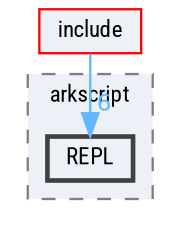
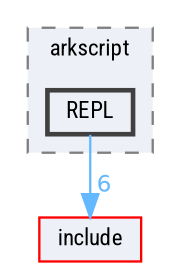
edge "include" -> "REPL": reversed
